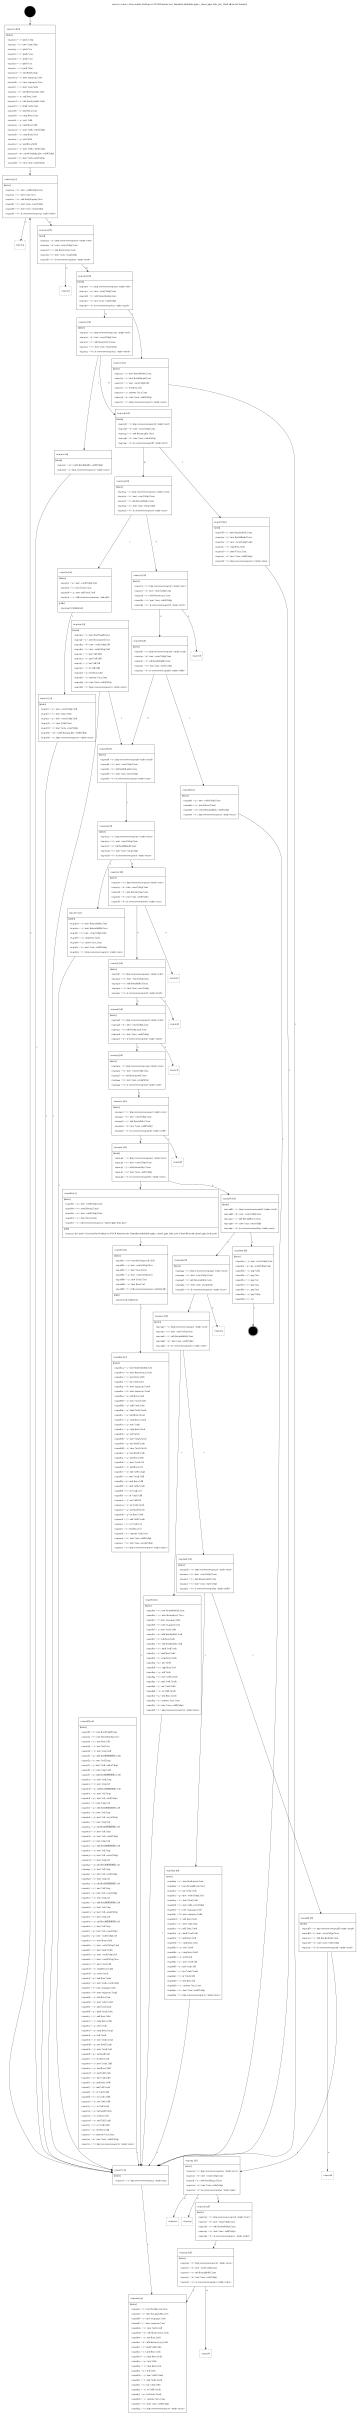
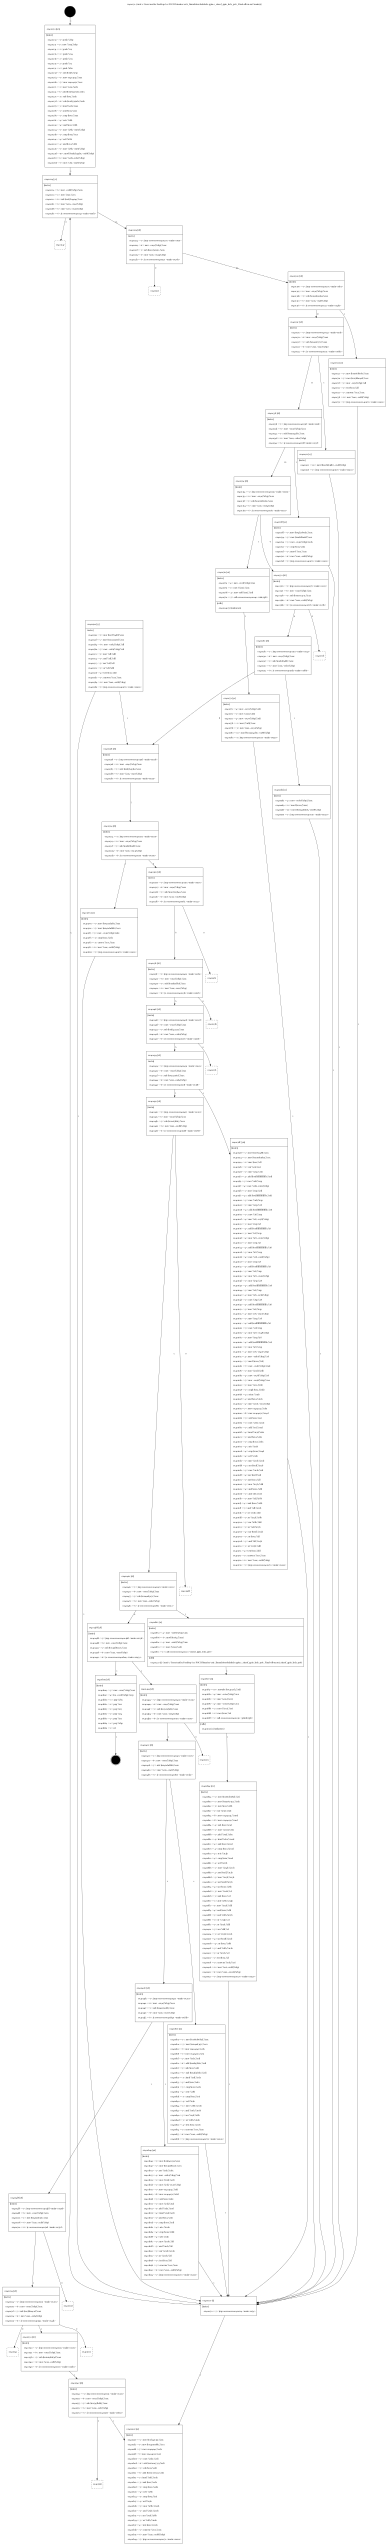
edge "0x401434 [28]" -> "0x4015df [326]": added, label "1"
